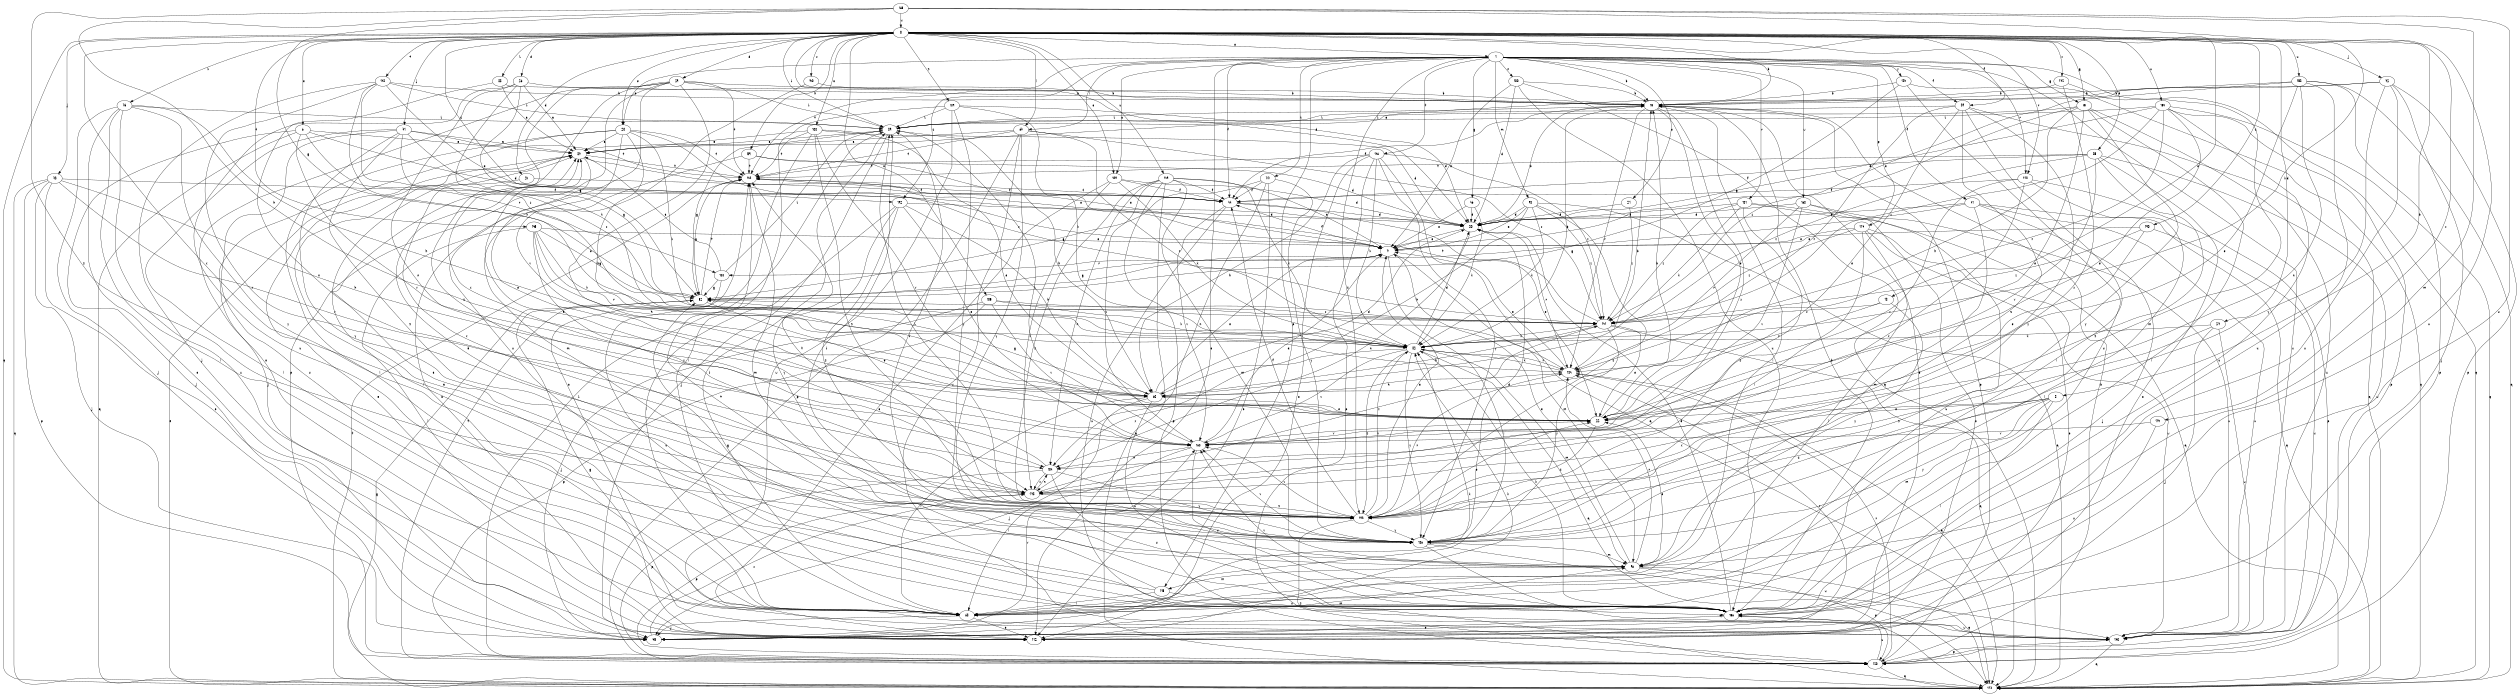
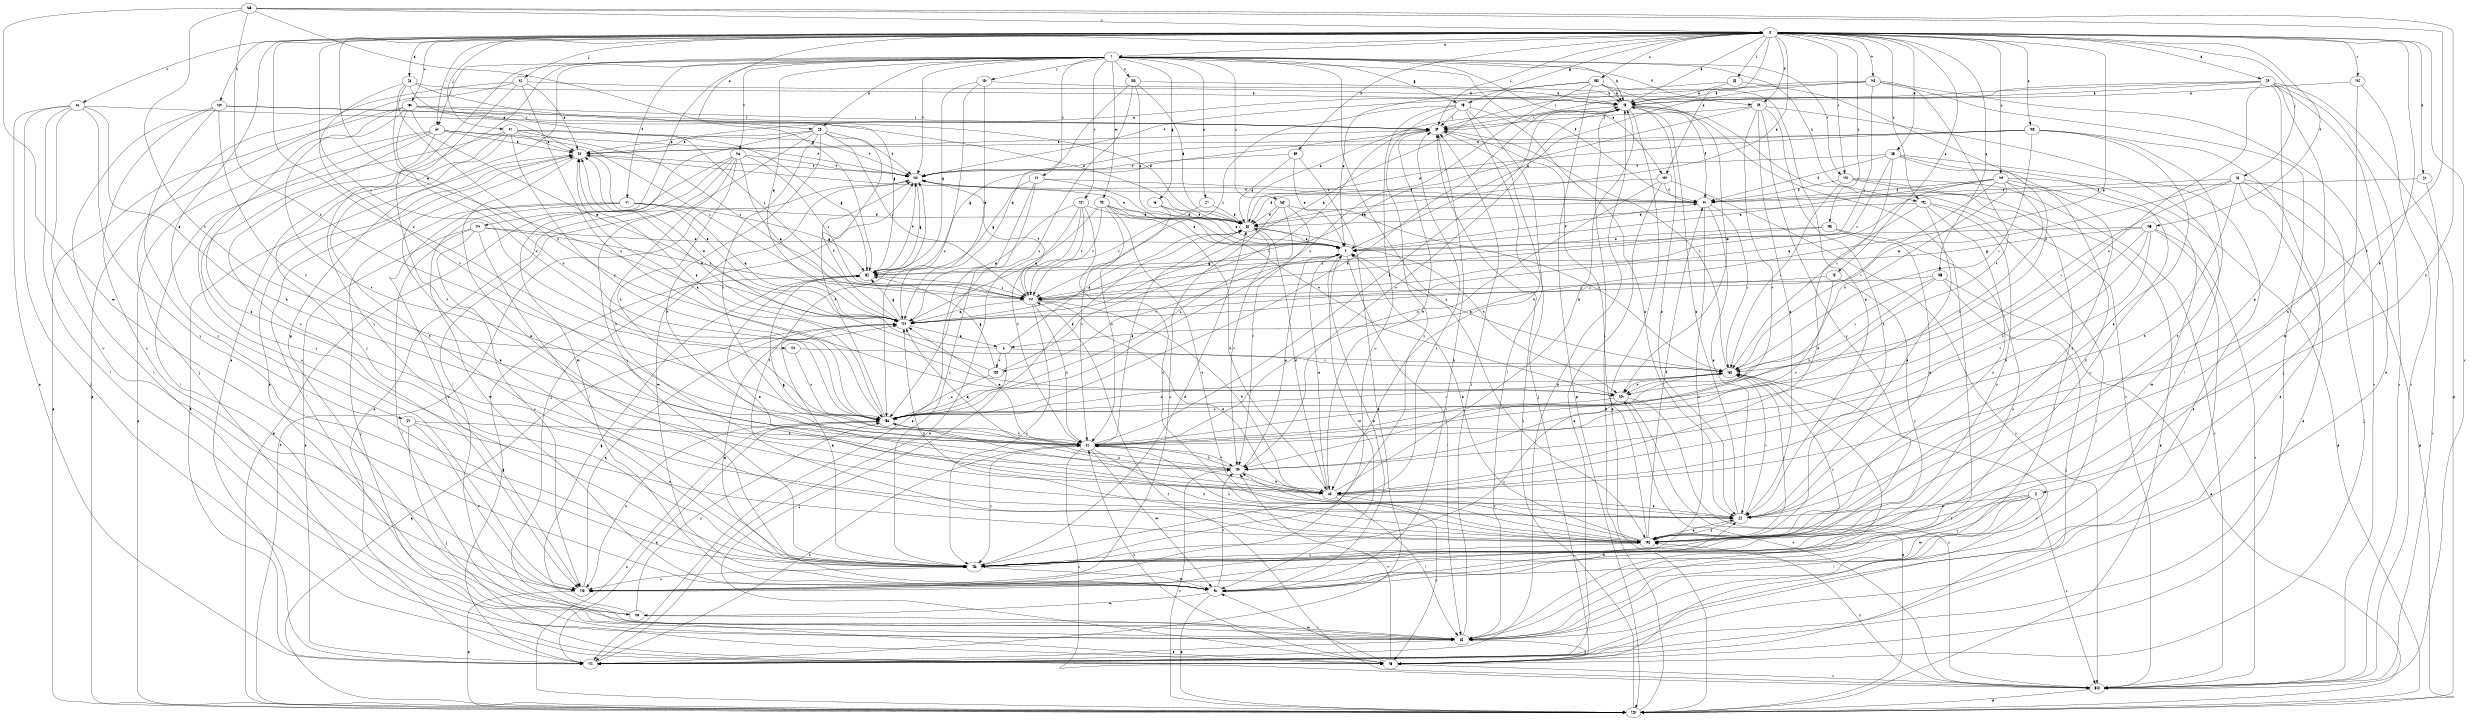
node "140": removed
node "178": label "178" -> "578"
edge "6" -> "127": reversed
